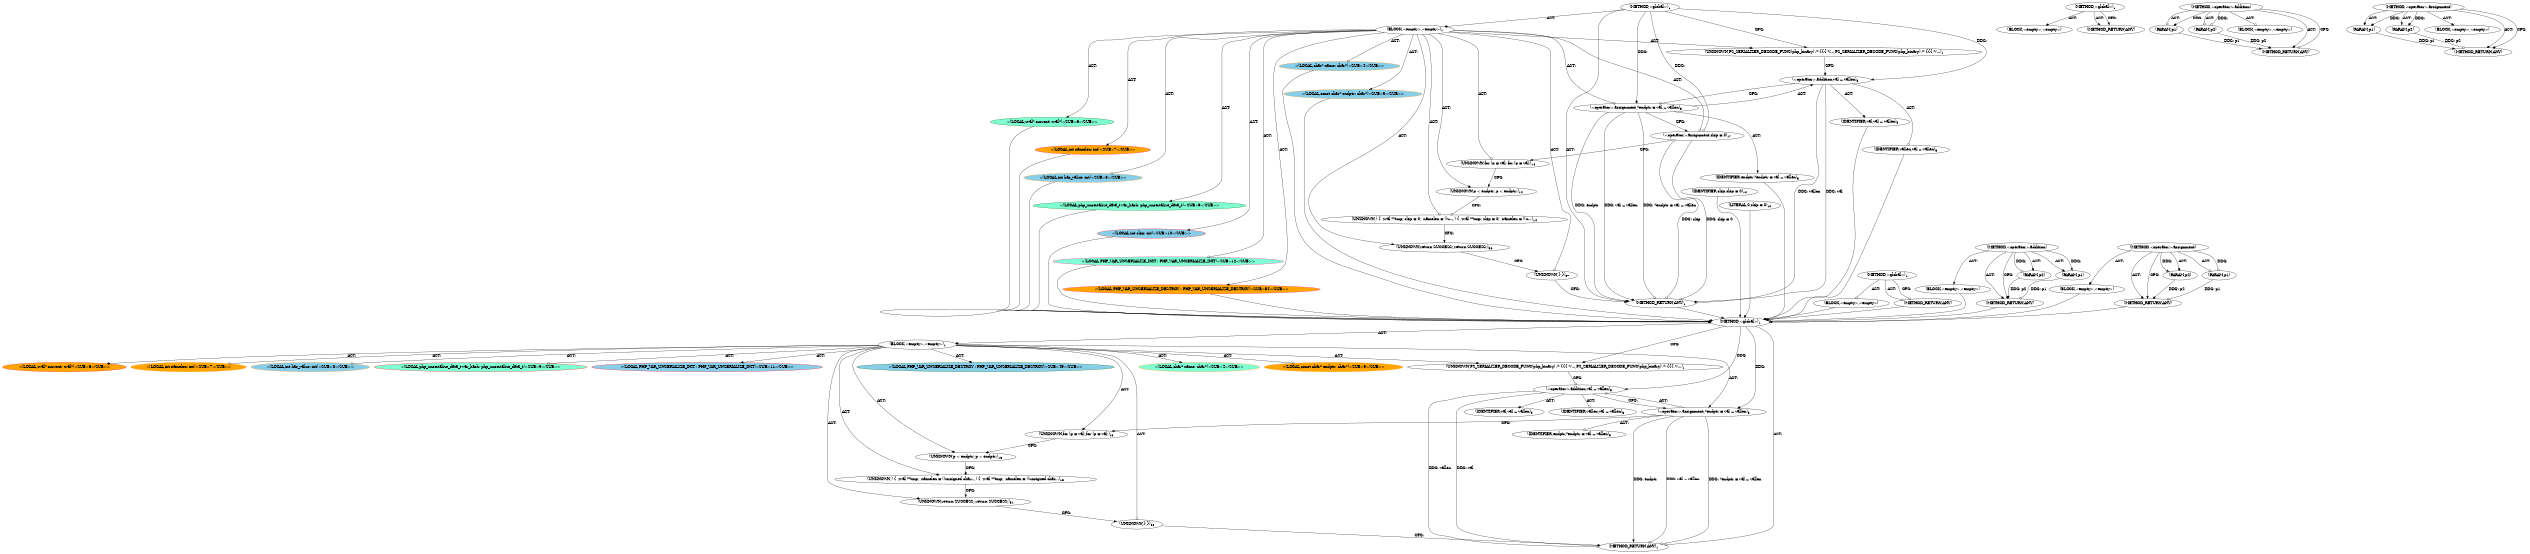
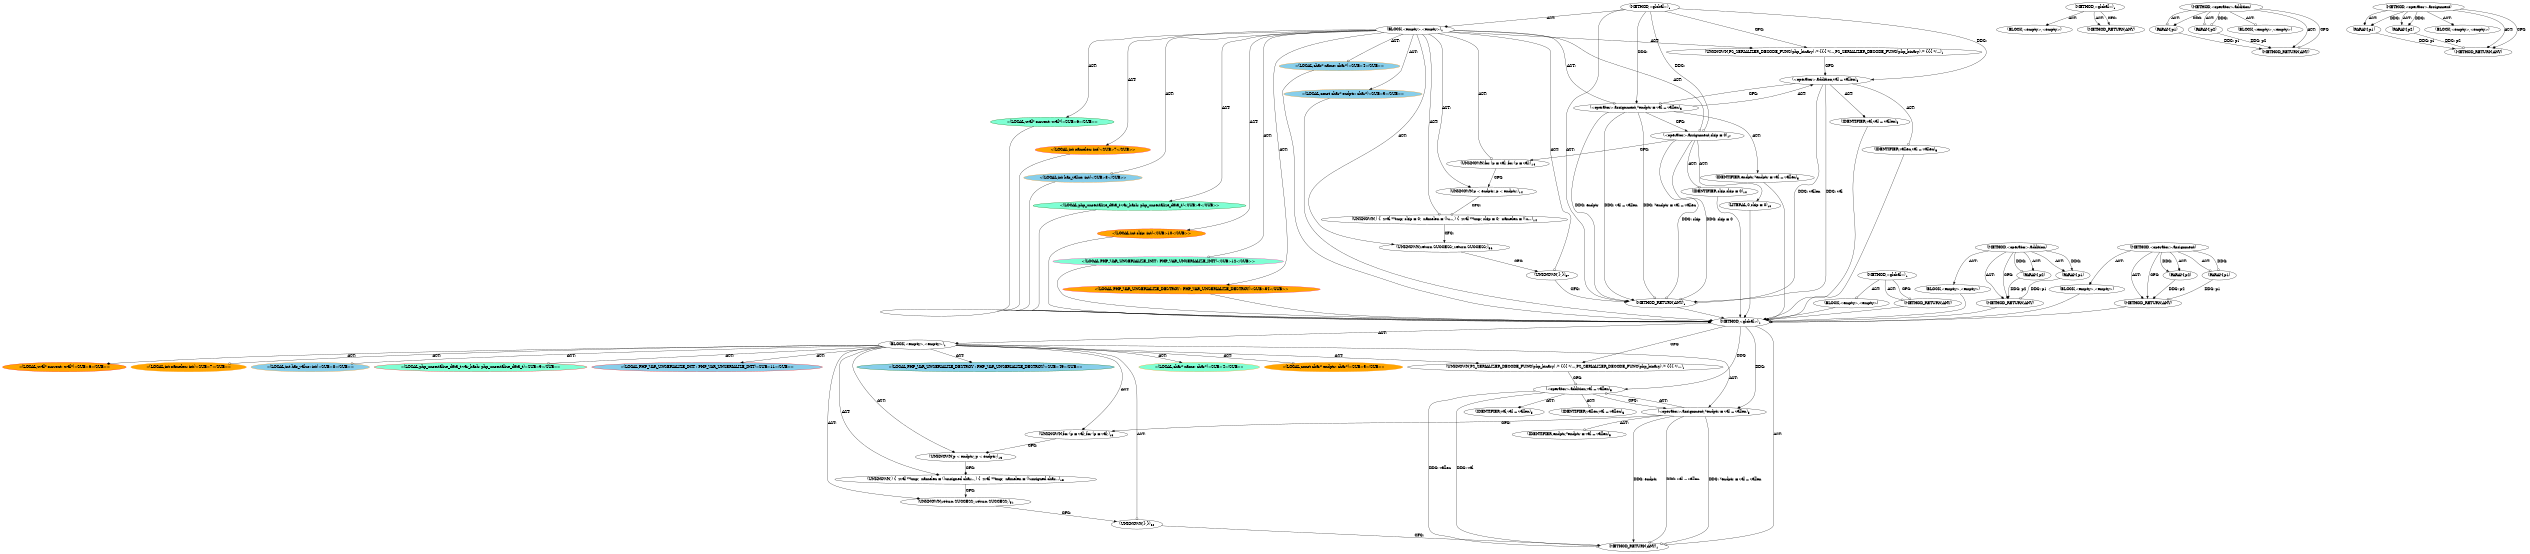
edge "(<operator>.assignment,skip = 0)" -> "(IDENTIFIER,skip,skip = 0)": added, label "AST:"
edge "(<operator>.assignment,skip = 0)" -> "(LITERAL,0,skip = 0)": added, label "AST:"
node "<(LOCAL,int skip: int)<SUB>10</SUB>>": fillcolor skyblue -> orange
